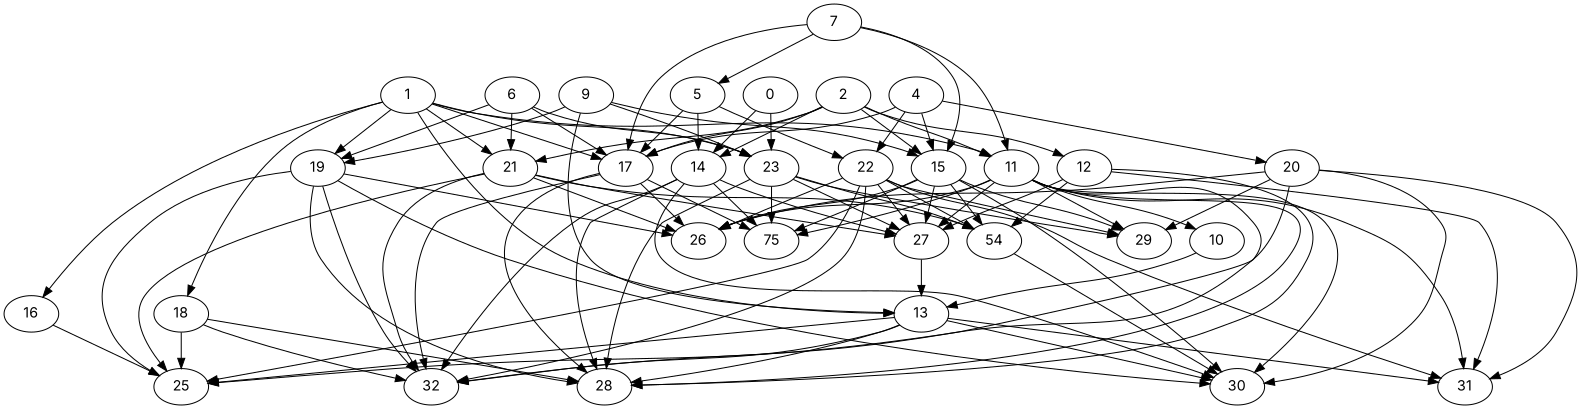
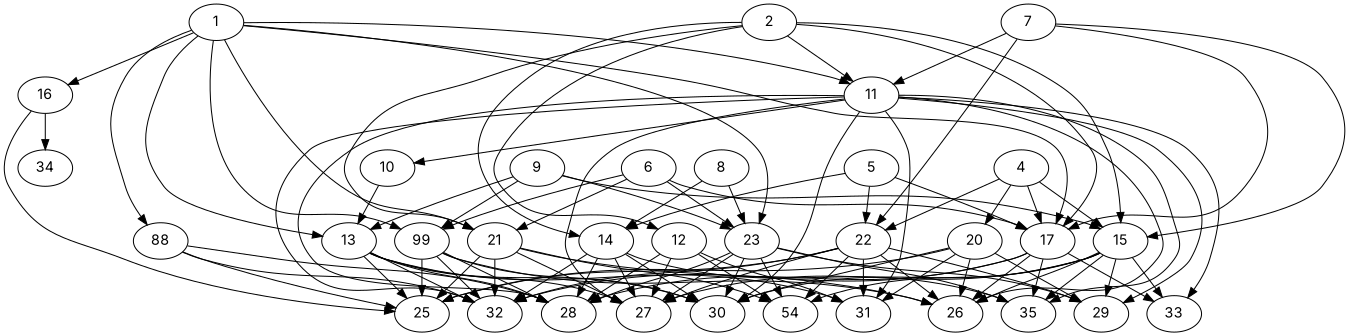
edge "7" -> "5": now "7" -> "22"
node "0": label "0" -> "8"
node "34": added
node "19": label "19" -> "99"
node "75": label "75" -> "35"
edge "27" -> "13": reversed
edge "54" -> "30": now "23" -> "30"
node "18": label "18" -> "88"
node "33": added
